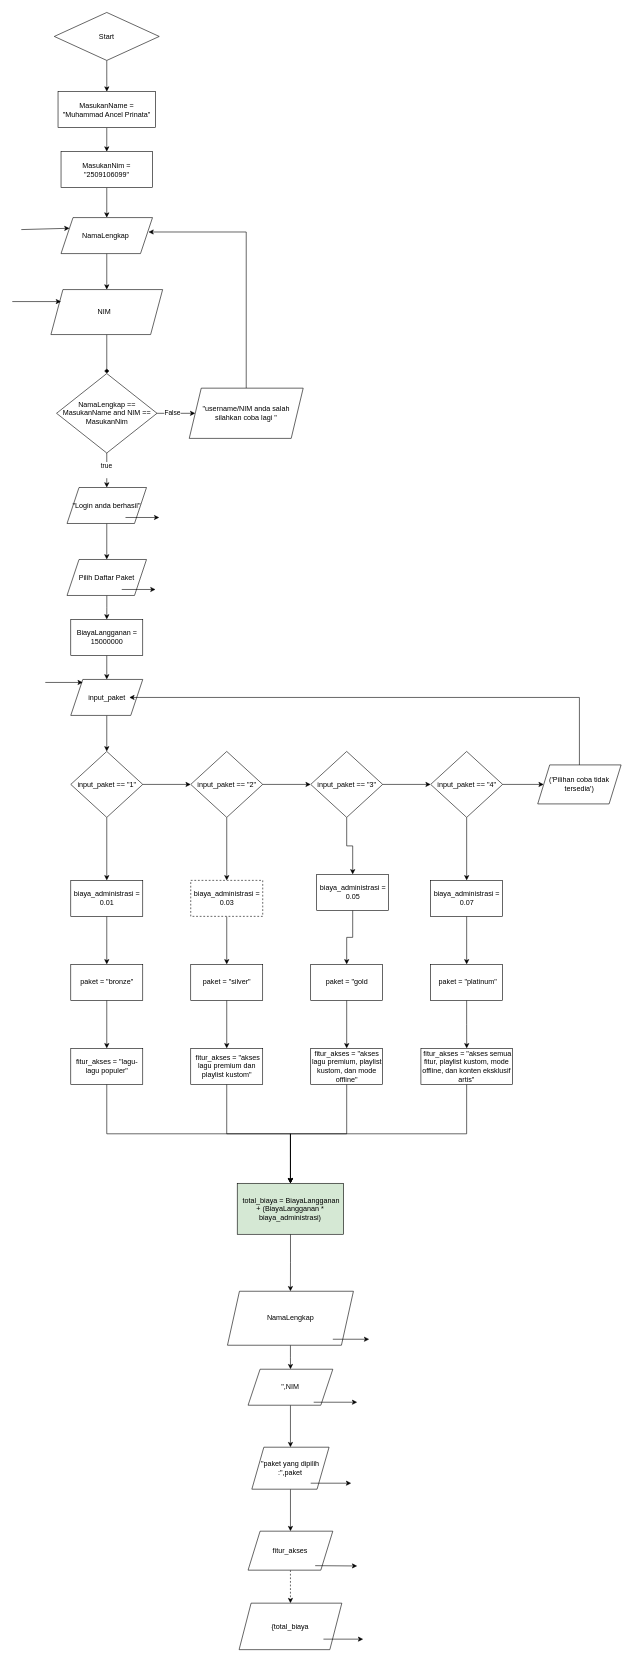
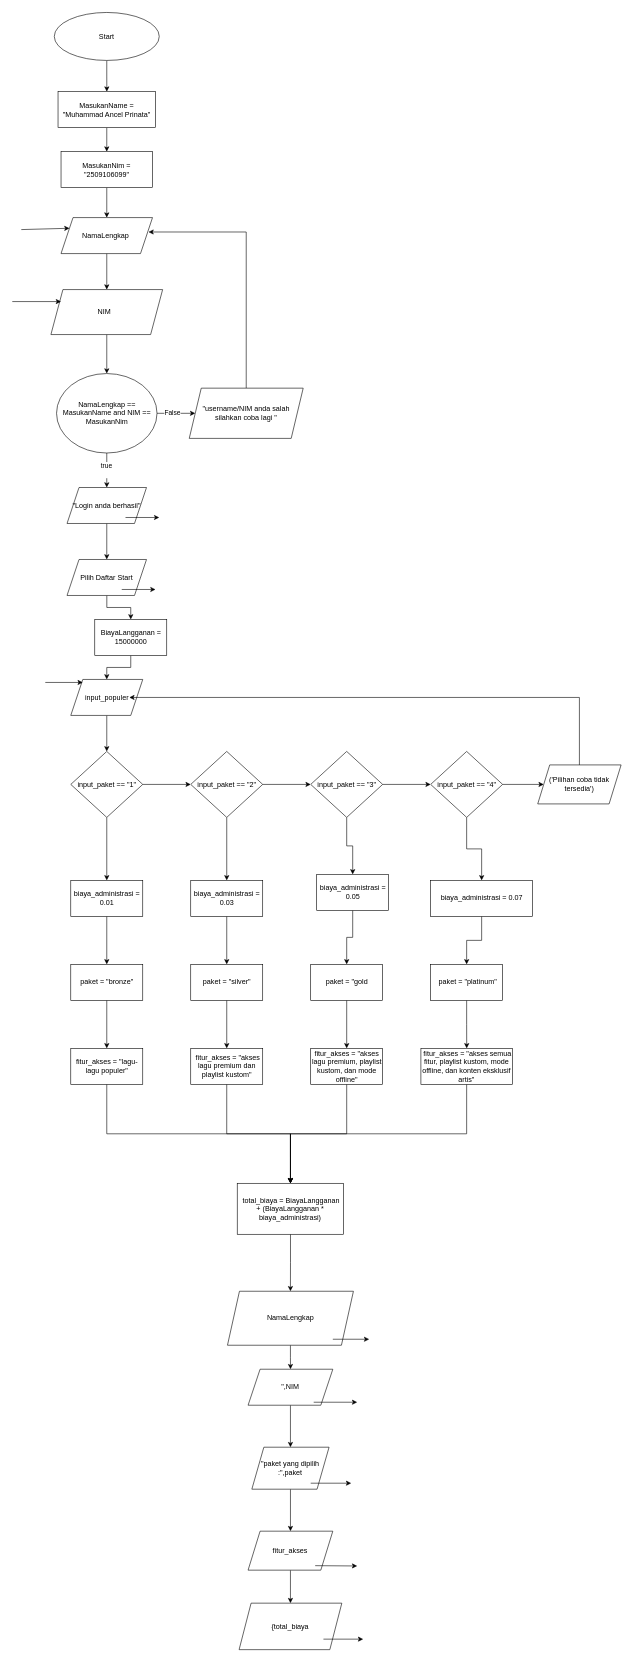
node "Start": shape diamond -> ellipse
edge "NIM" -> "NamaLengkap == MasukanName and NIM == MasukanNim": arrowhead diamond -> classic
node "NamaLengkap == MasukanName and NIM == MasukanNim": shape diamond -> ellipse
node "Pilih Daftar Paket": label "Pilih Daftar Paket" -> "Pilih Daftar Start"
node "BiayaLangganan = 15000000": moved (107, 638) -> (131, 638)
node "input_paket": label "input_paket" -> "input_populer"
node "biaya_administrasi = 0.03": style dashed -> solid
node "biaya_administrasi = 0.07": size 72x36 -> 102x36
node "total_biaya = BiayaLangganan + (BiayaLangganan * biaya_administrasi)": fillcolor #d5e8d4 -> #ffffff
edge "fitur_akses" -> "{total_biaya": style dashed -> solid
